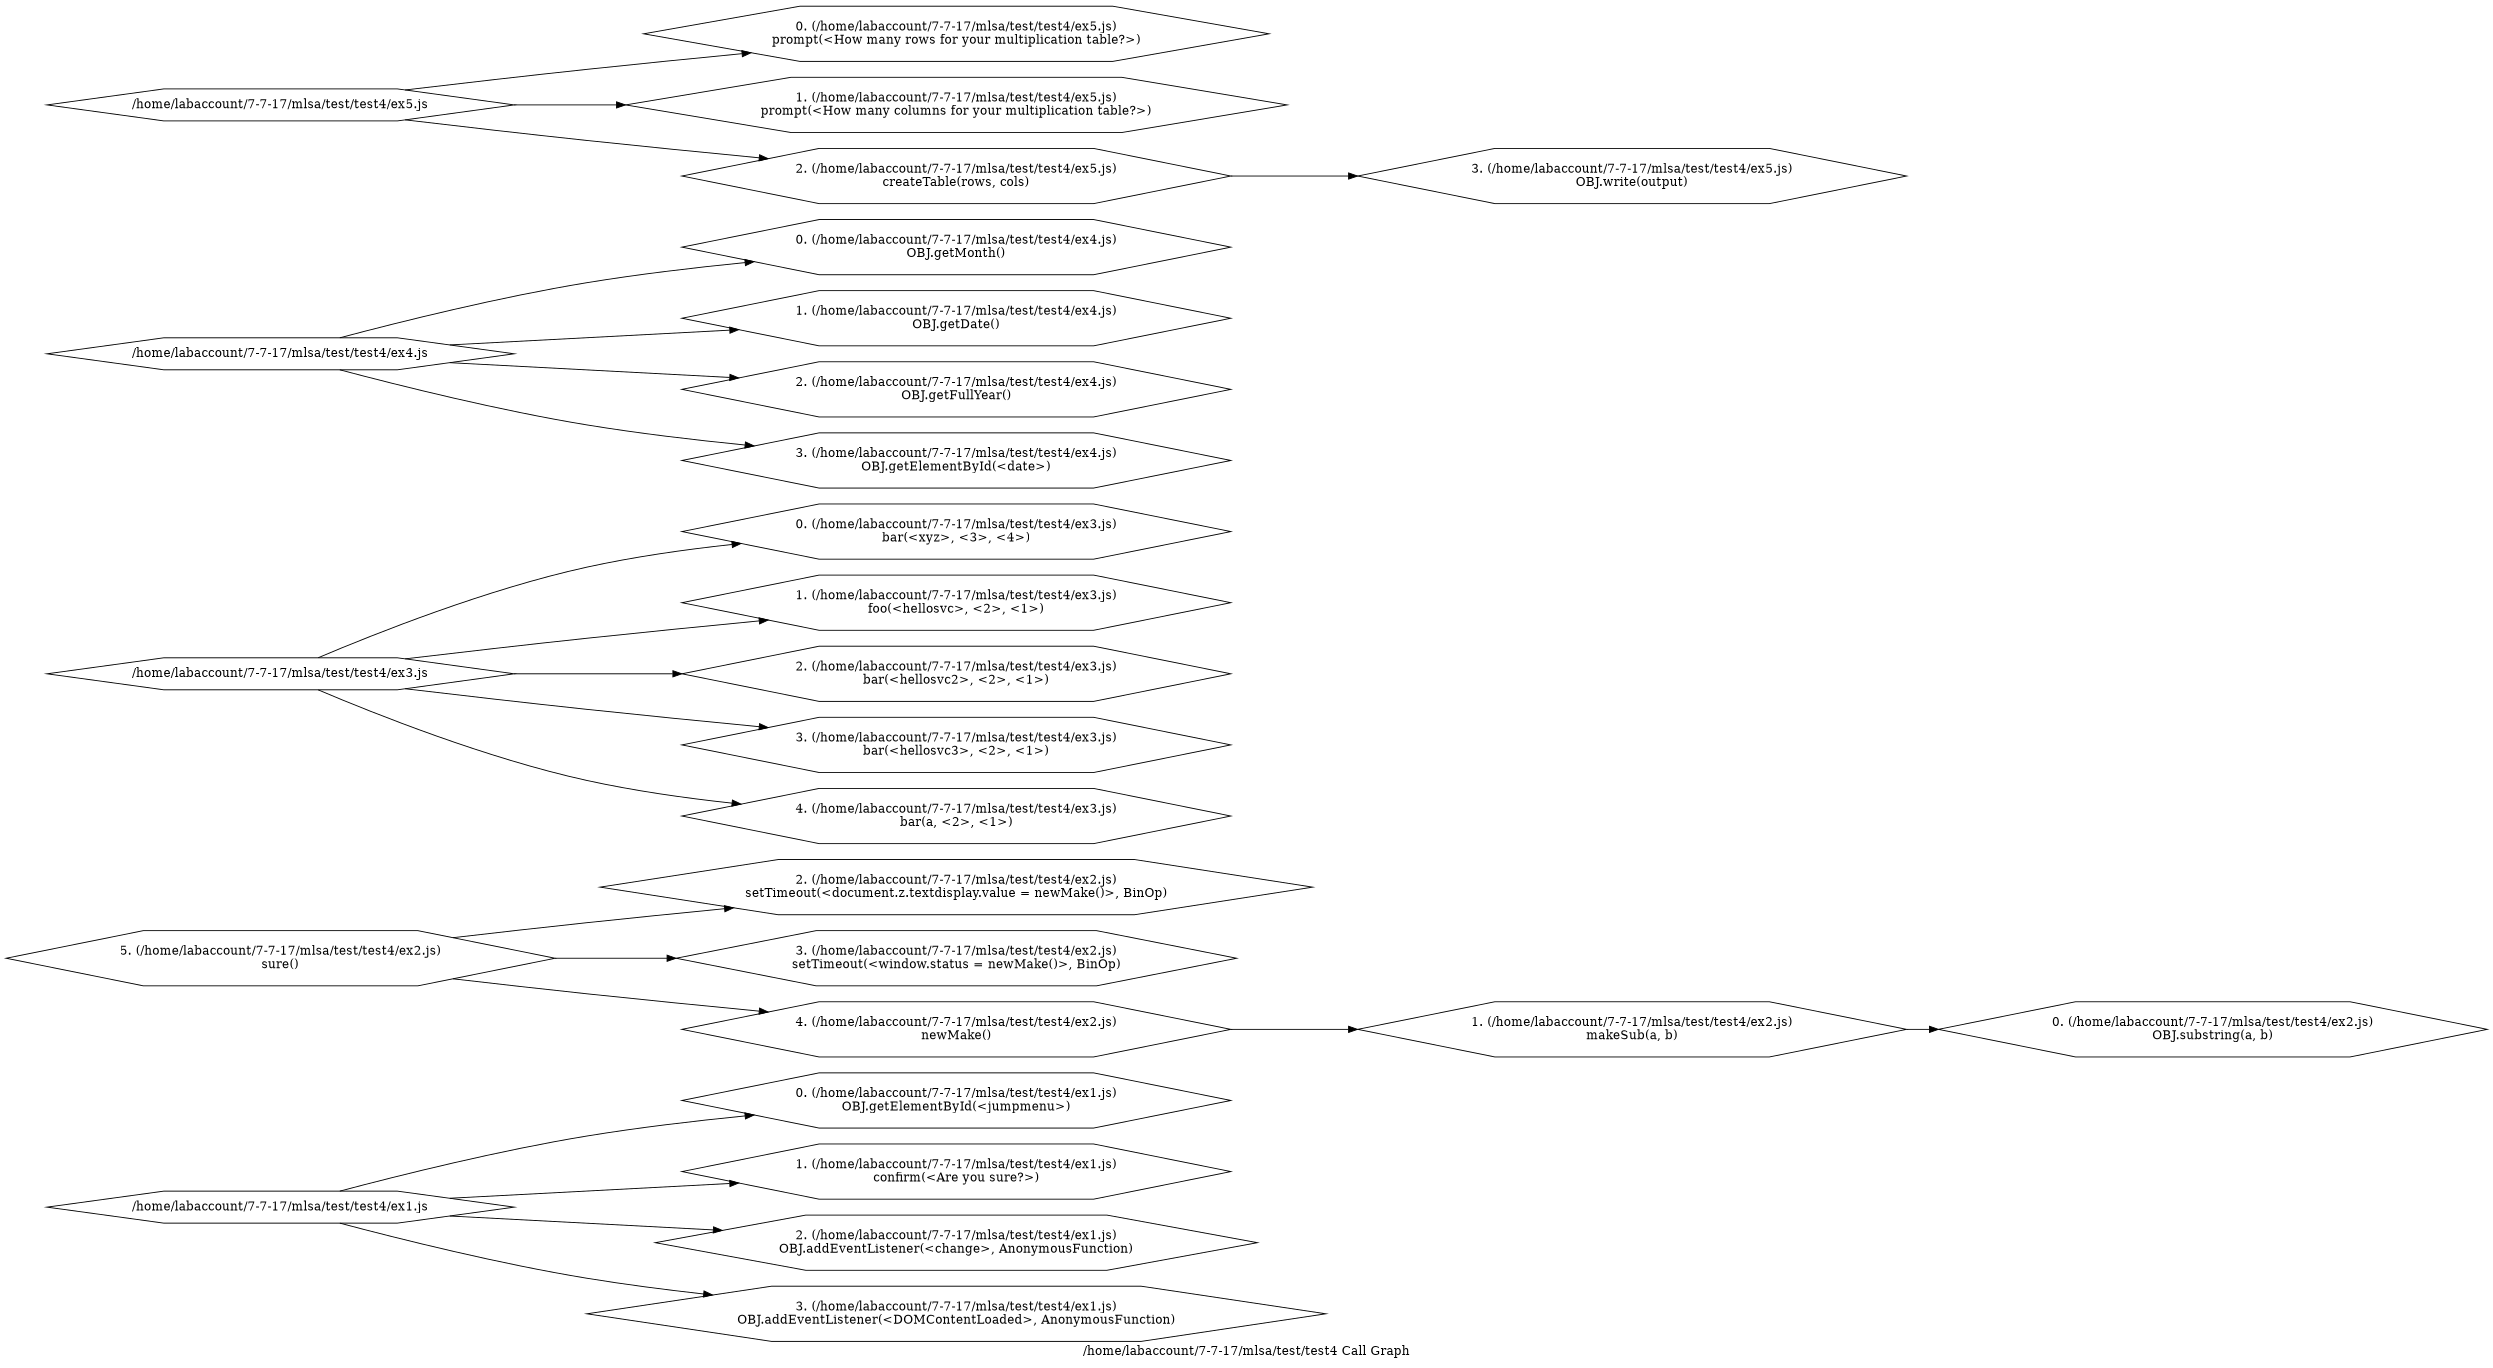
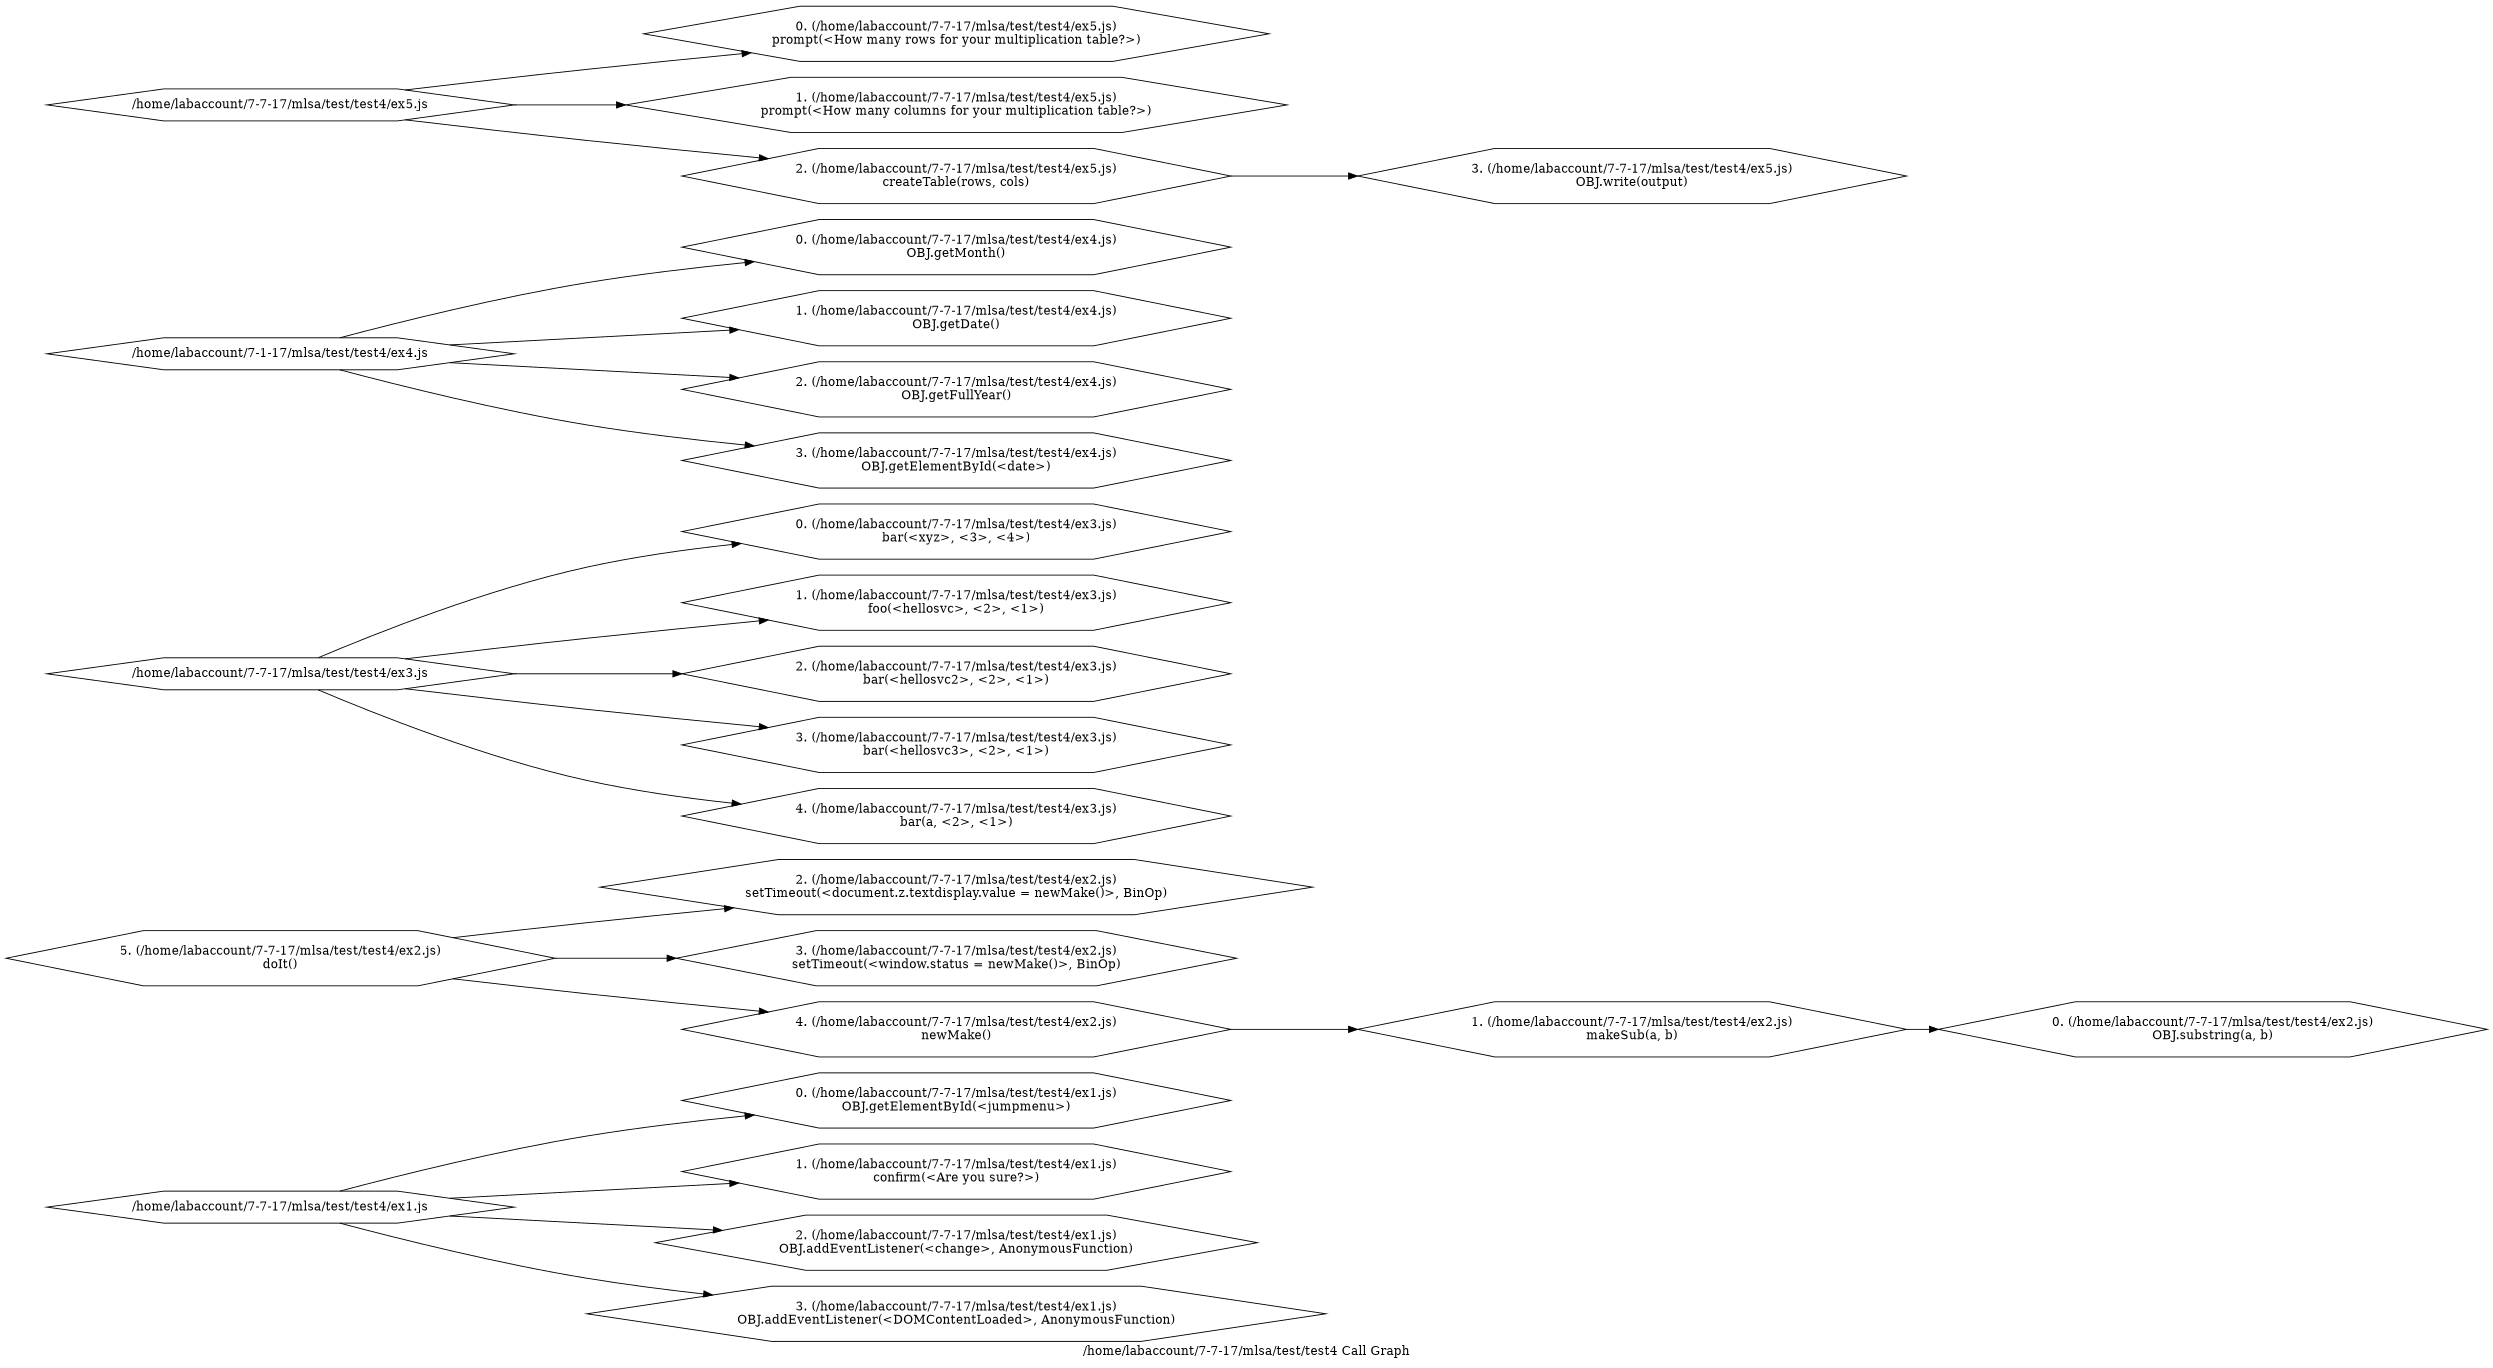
node "/home/labaccount/7-7-17/mlsa/test/test4/ex4.js": label "/home/labaccount/7-7-17/mlsa/test/test4/ex4.js" -> "/home/labaccount/7-1-17/mlsa/test/test4/ex4.js"
node "5. (/home/labaccount/7-7-17/mlsa/test/test4/ex2.js) sure()": label "5. (/home/labaccount/7-7-17/mlsa/test/test4/ex2.js) sure()" -> "5. (/home/labaccount/7-7-17/mlsa/test/test4/ex2.js) doIt()"
